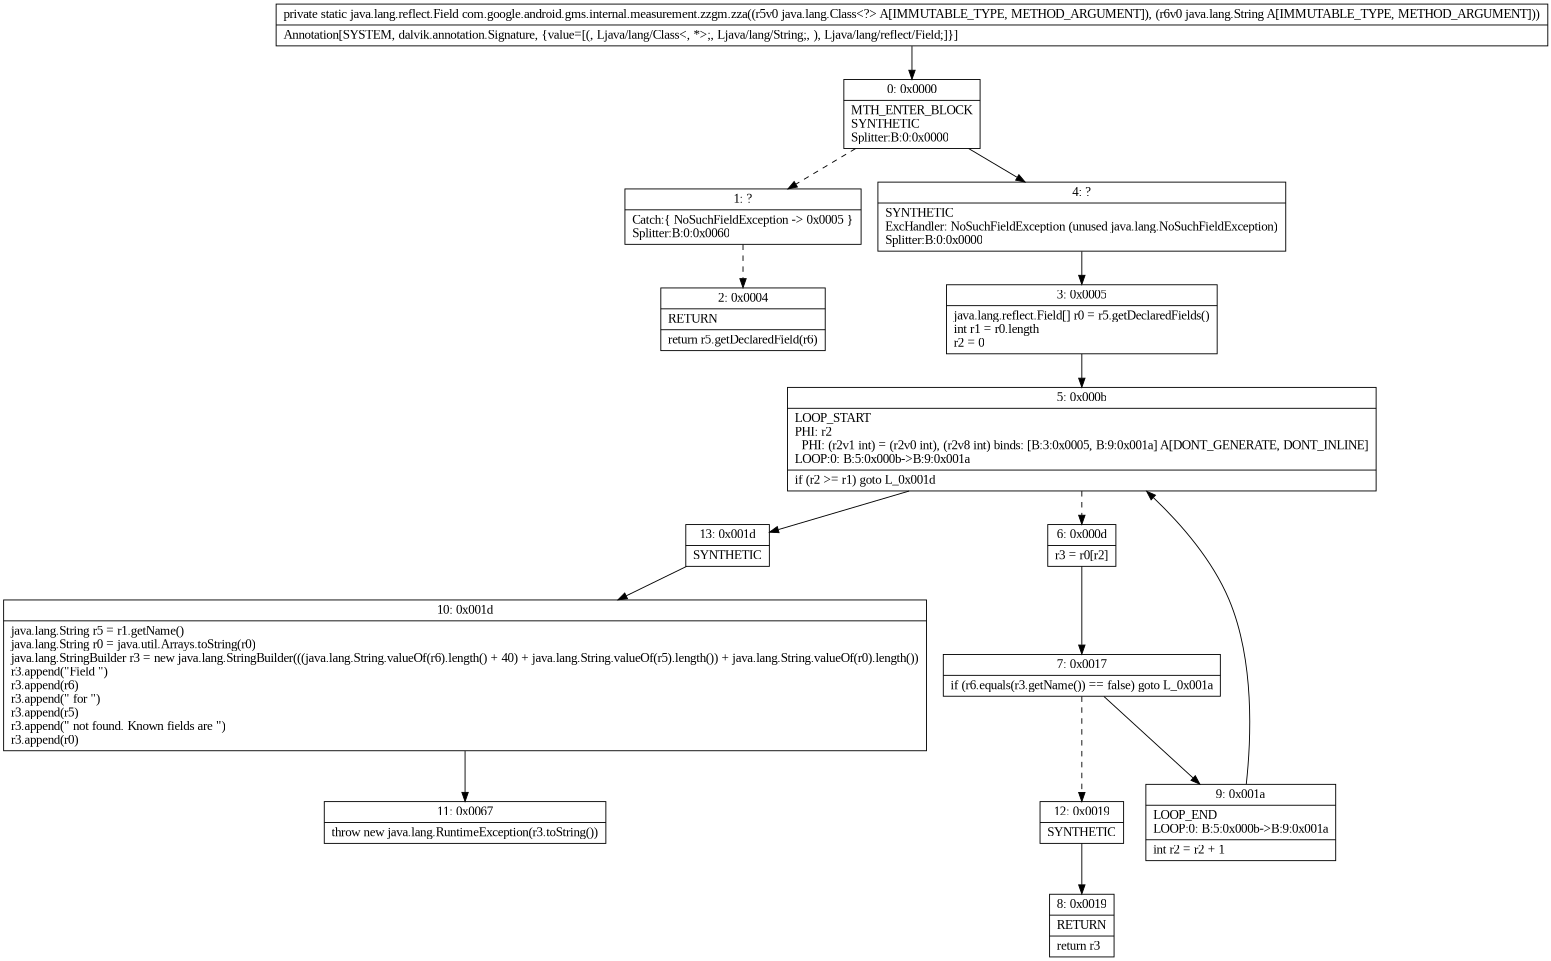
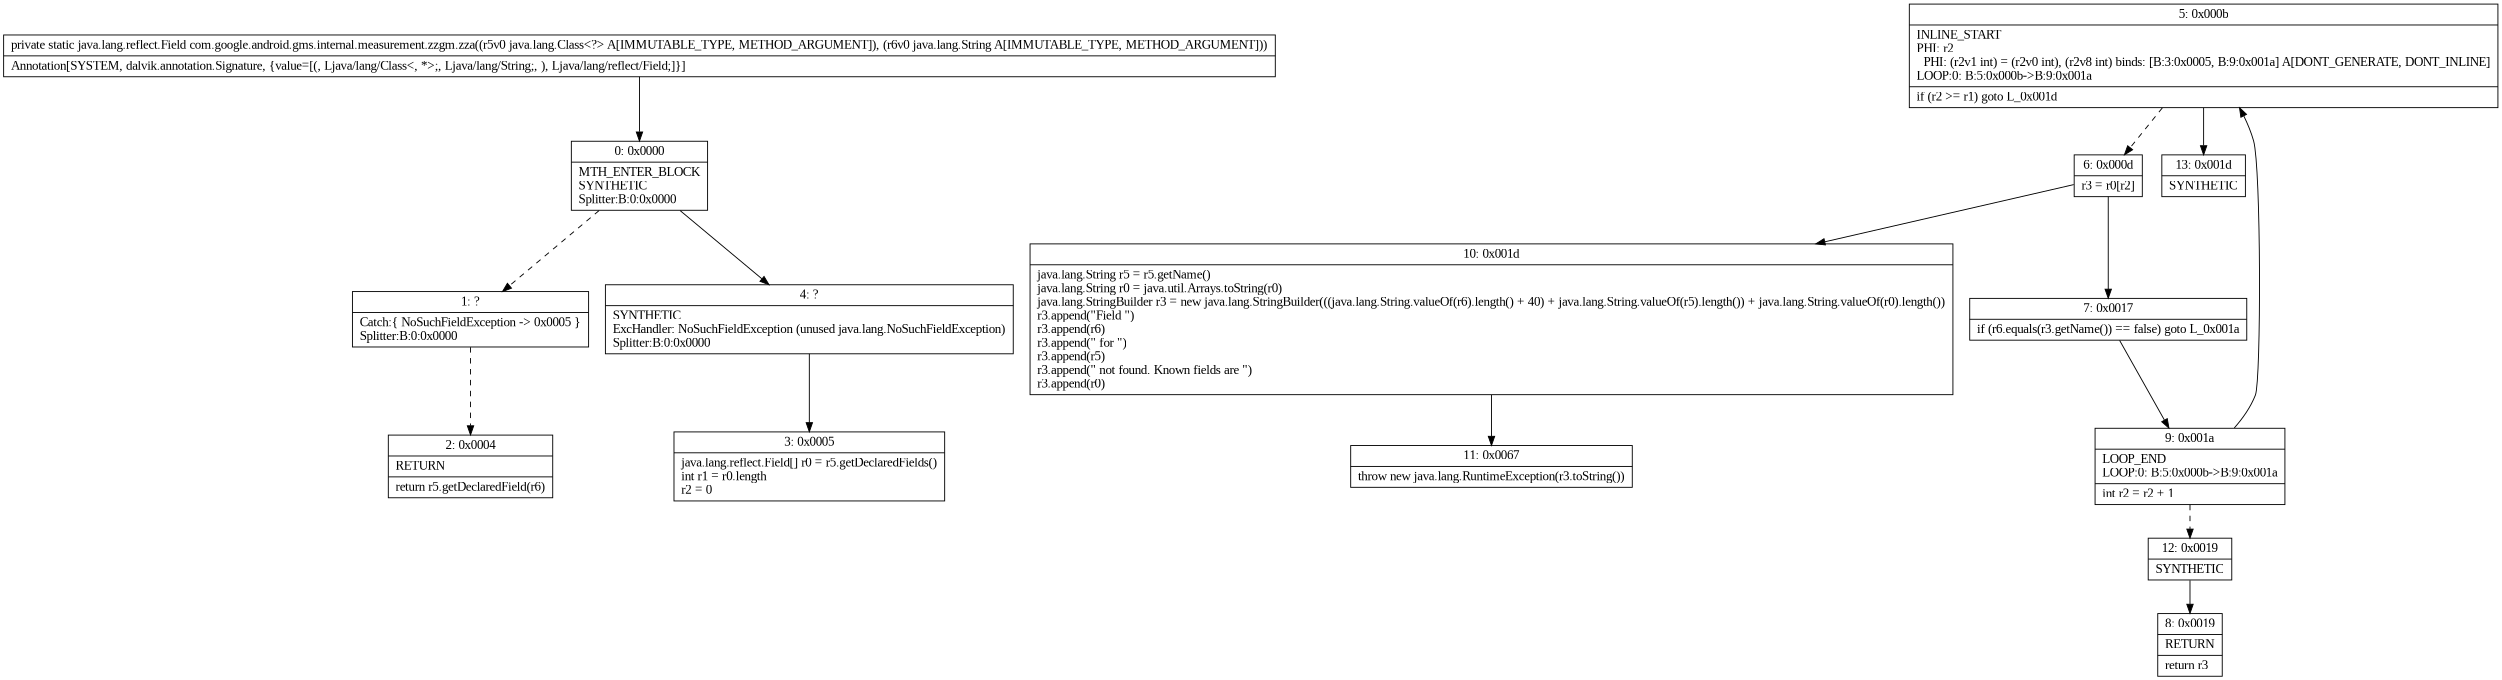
node "1: ?": text "Splitter:B:0:0x0060" -> "Splitter:B:0:0x0000"
edge "3: 0x0005" -> "5: 0x000b": removed
node "5: 0x000b": text "LOOP_START" -> "INLINE_START"
edge "13: 0x001d" -> "10: 0x001d": now "6: 0x000d" -> "10: 0x001d"
node "10: 0x001d": text "java.lang.String r5 = r1.getName()" -> "java.lang.String r5 = r5.getName()"
edge "7: 0x0017" -> "12: 0x0019": now "9: 0x001a" -> "12: 0x0019"
